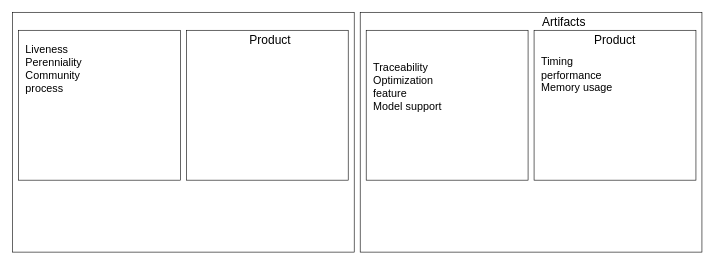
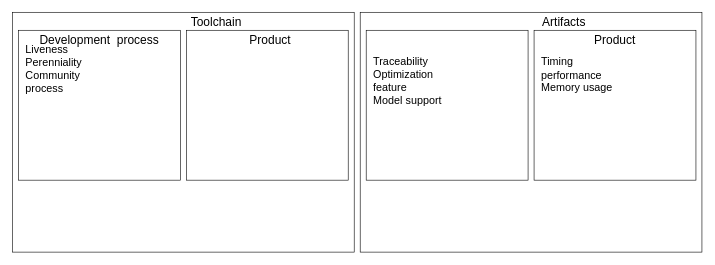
node "Toolchain": added
node "Development process": added
node "Traceability Optimization feature Model support": moved (420, 87) -> (420, 81)
